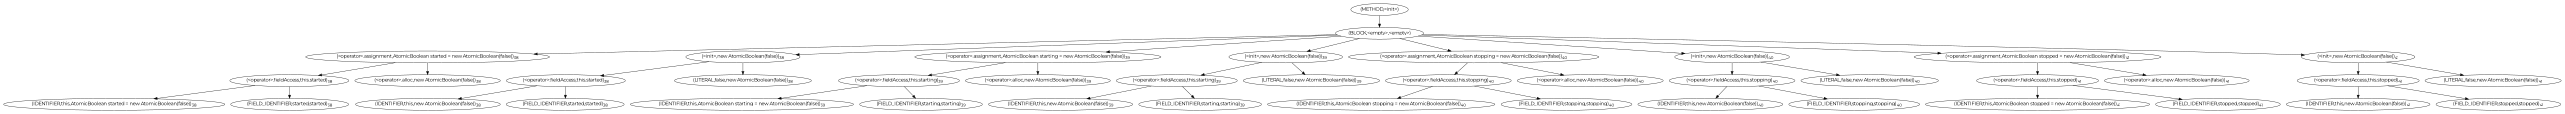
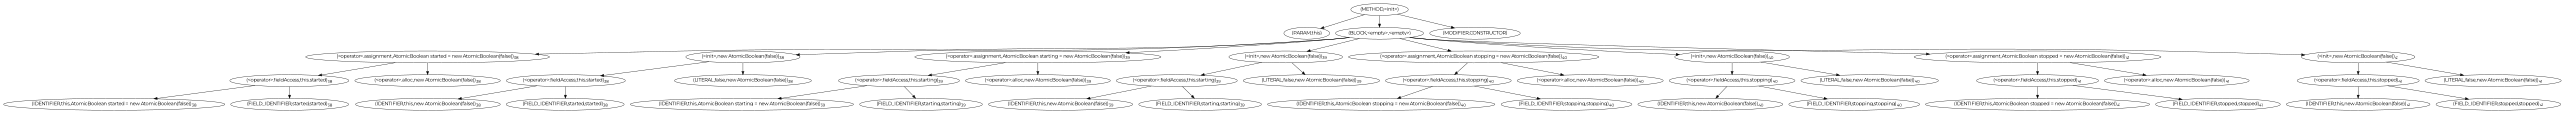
node "(PARAM,this)": added
node "(MODIFIER,CONSTRUCTOR)": added
